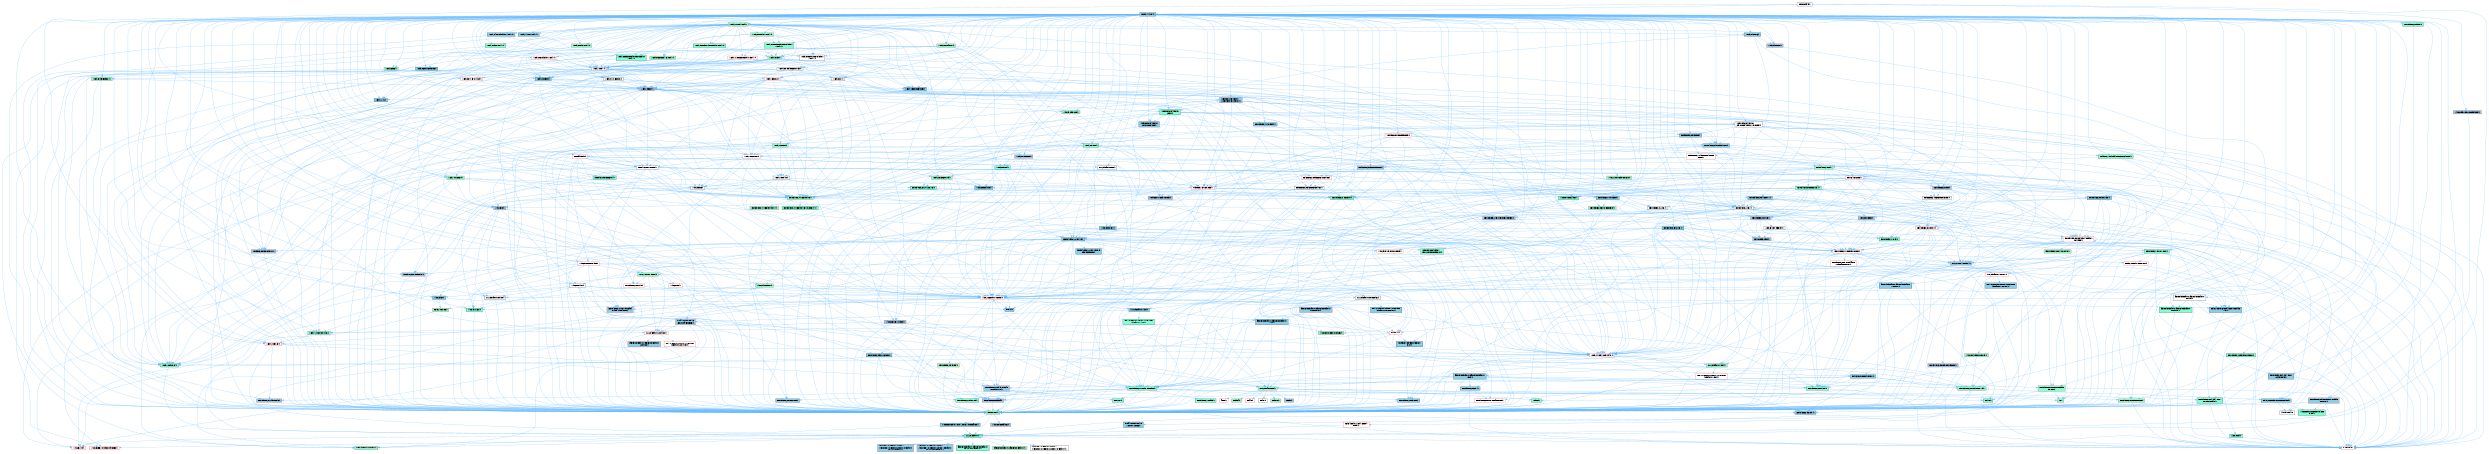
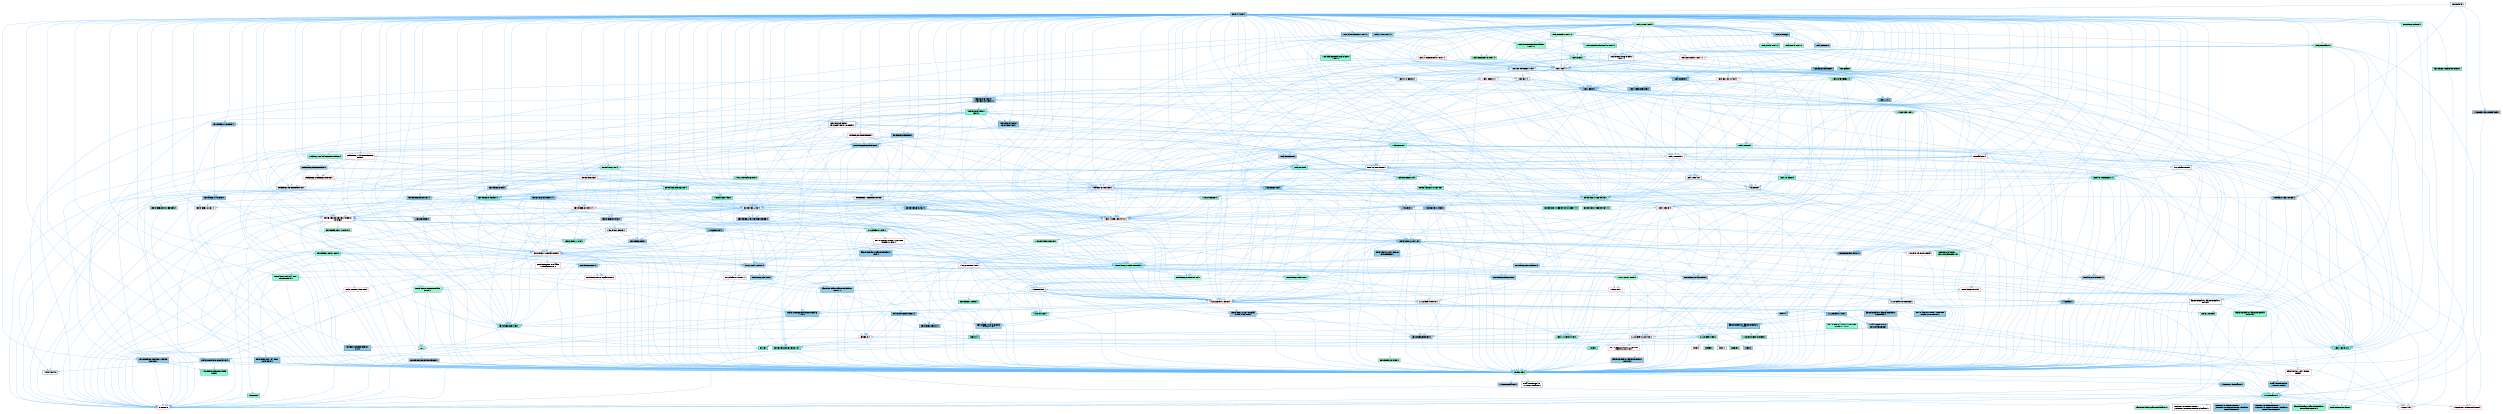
node "Math/IntVector.h": color red -> black
node "COMPILED_PLATFORM_HEADER (PlatformMemory.h)": removed
edge "Math/NumericLimits.h" -> "Math/Interval.h": reversed
node "ProfilingDebugging /UMemoryDefines.h": added
node "stdlib.h": removed
node "InverseRotationMatrix/CoreMiscDefines.h": label "InverseRotationMatrix/CoreMiscDefines.h" -> "Misc/CoreMiscDefines.h"
